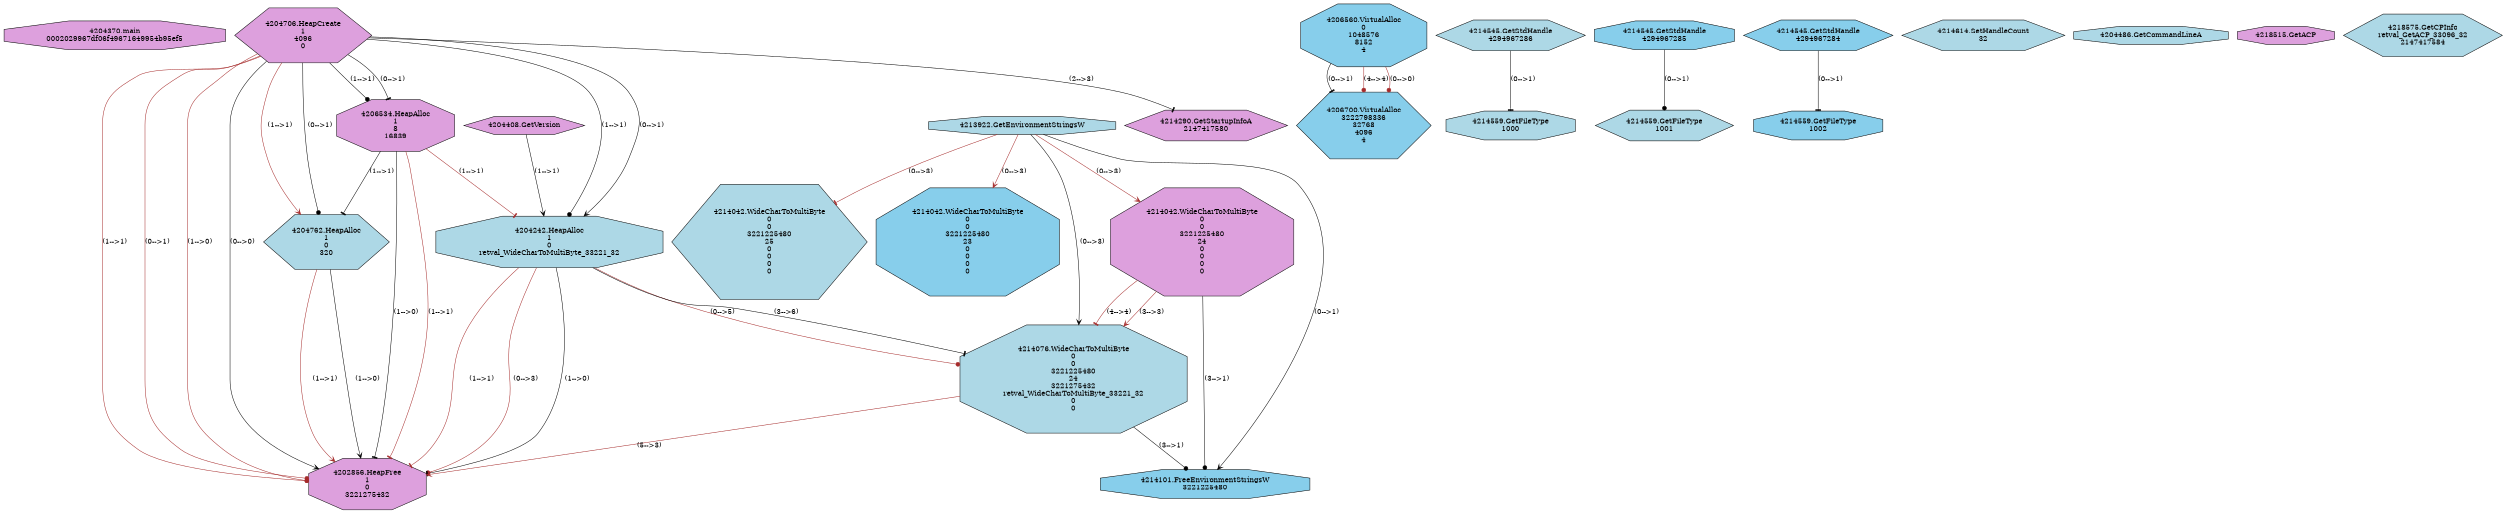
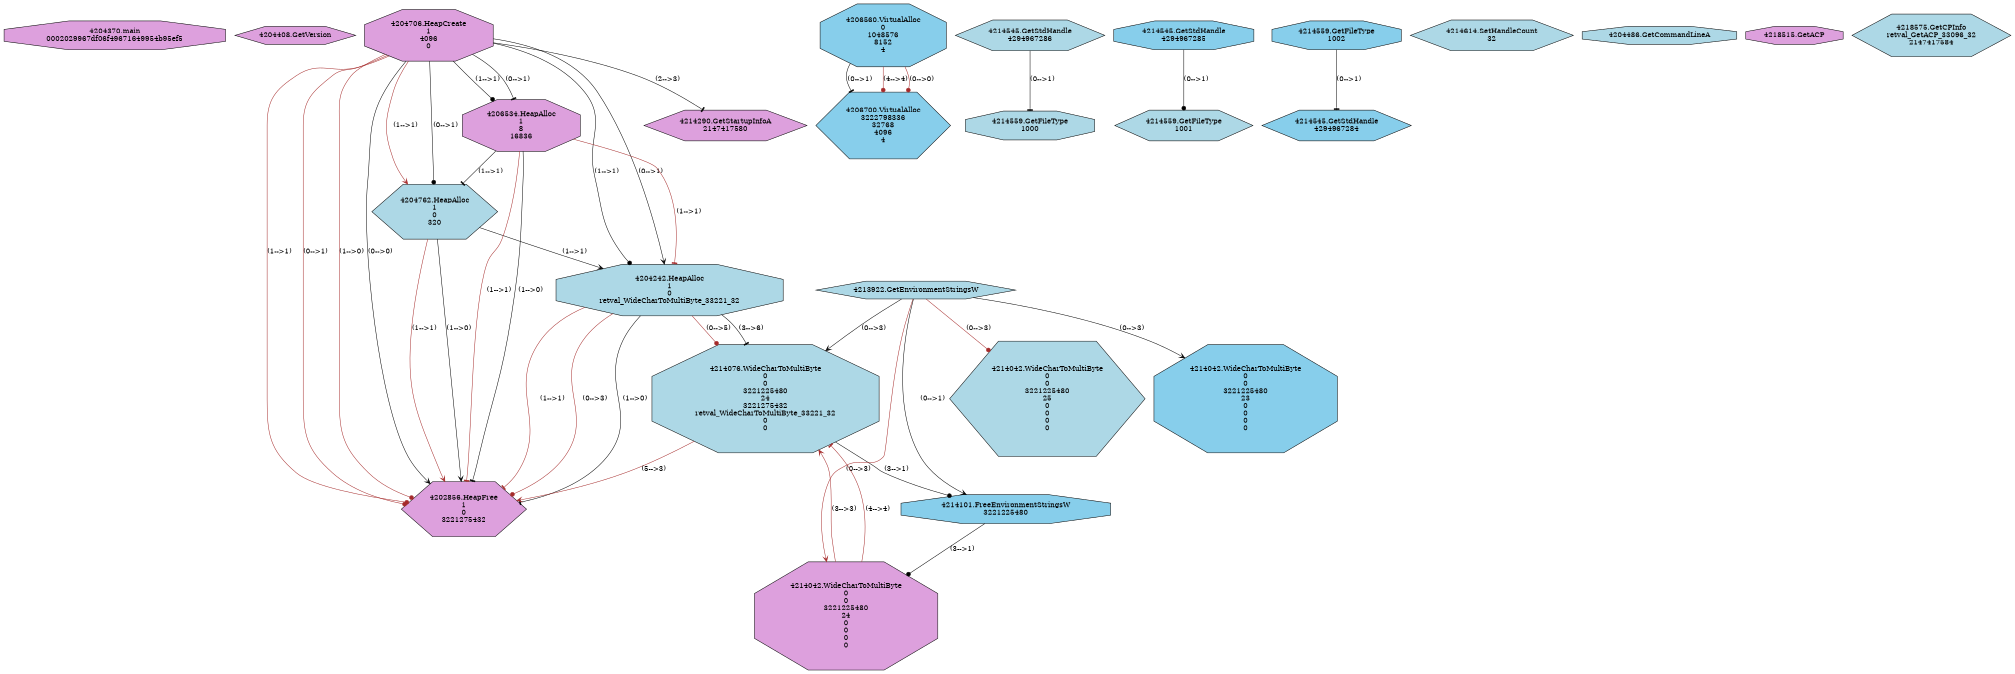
node "4204706.HeapCreate 1 4096 0": shape hexagon -> octagon
edge "4214545.GetStdHandle 4294967284" -> "4214559.GetFileType 1002": reversed
node "4206534.HeapAlloc 1 8 16839": label "4206534.HeapAlloc 1 8 16839" -> "4206534.HeapAlloc 1 8 16836"
node "4213922.GetEnvironmentStringsW": shape octagon -> hexagon
edge "4213922.GetEnvironmentStringsW" -> "4214042.WideCharToMultiByte 0 0 3221225480 23 0 0 0 0": color brown -> black
edge "4213922.GetEnvironmentStringsW" -> "4214042.WideCharToMultiByte 0 0 3221225480 25 0 0 0 0": arrowhead tee -> dot
edge "4204408.GetVersion" -> "4204242.HeapAlloc 1 0 retval_WideCharToMultiByte_33221_32": now "4204762.HeapAlloc 1 0 320" -> "4204242.HeapAlloc 1 0 retval_WideCharToMultiByte_33221_32"
edge "4214042.WideCharToMultiByte 0 0 3221225480 24 0 0 0 0" -> "4214101.FreeEnvironmentStringsW 3221225480": reversed
node "4202856.HeapFree 1 0 3221275432": shape octagon -> hexagon
